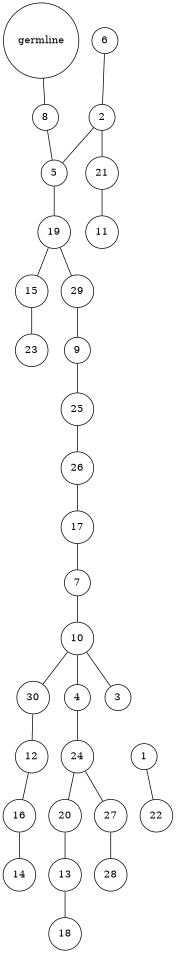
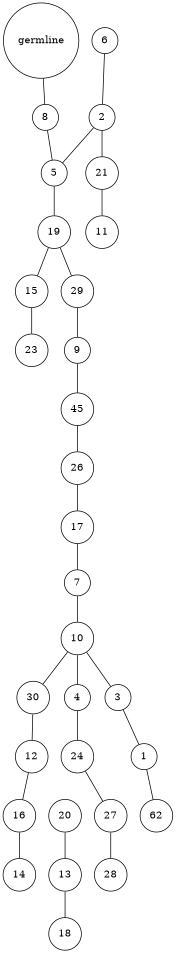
node "25": label "25" -> "45"
edge "3" -- "1": added
edge "24" -- "20": removed
node "22": label "22" -> "62"
